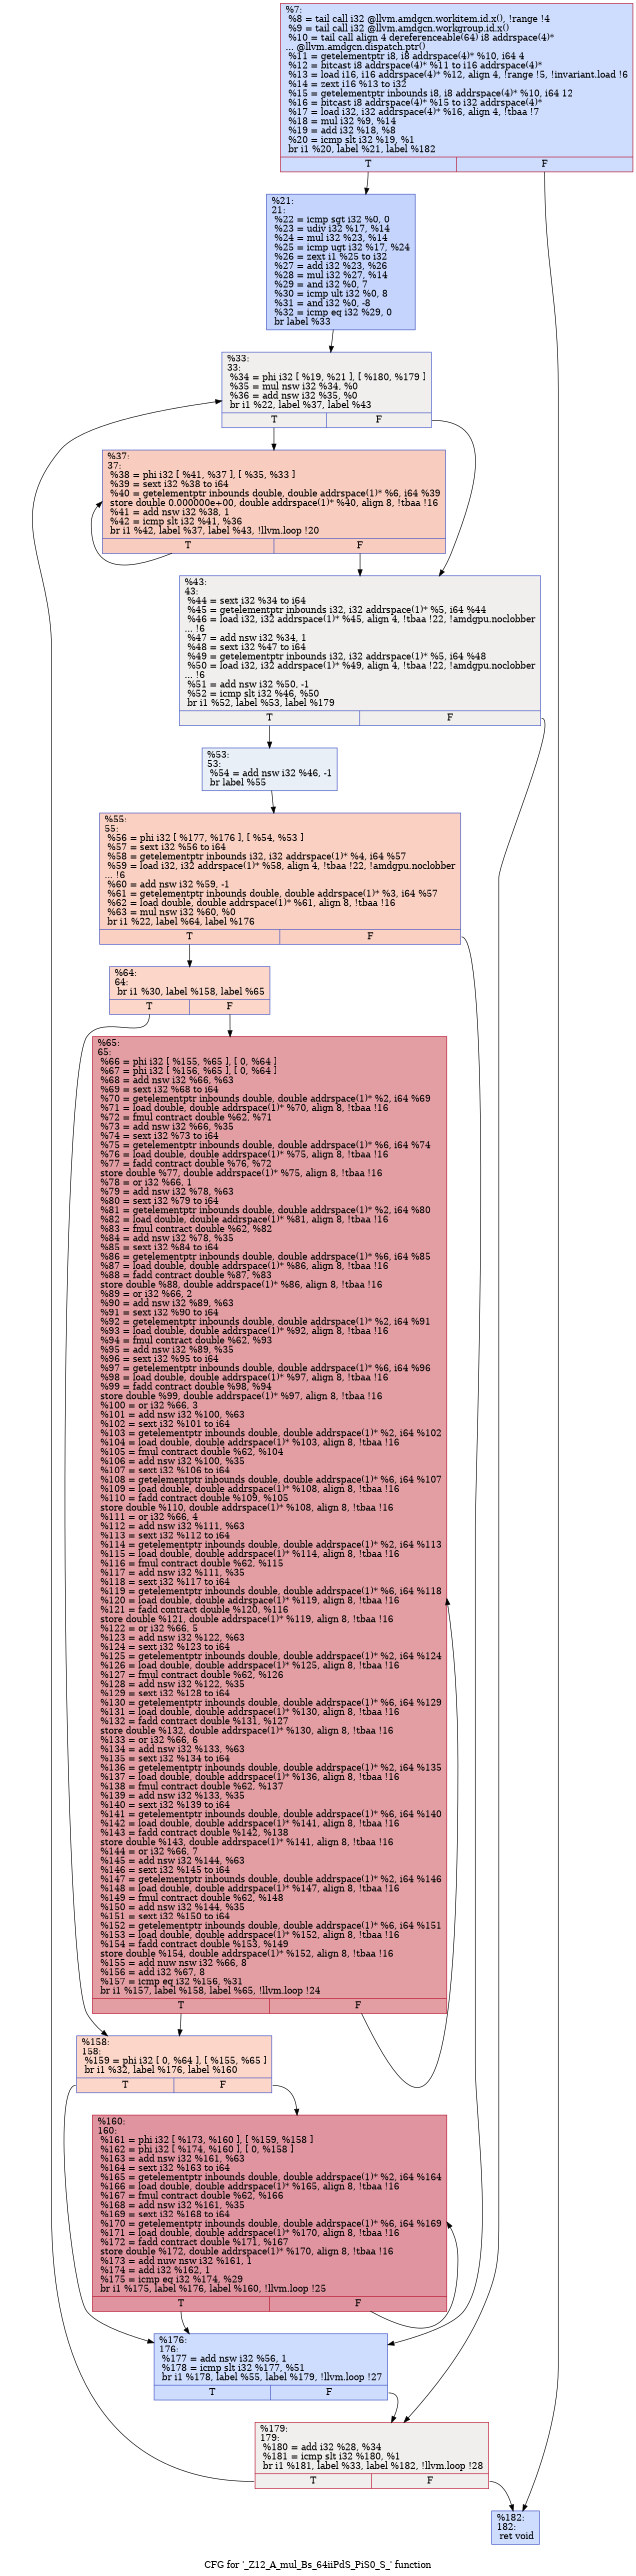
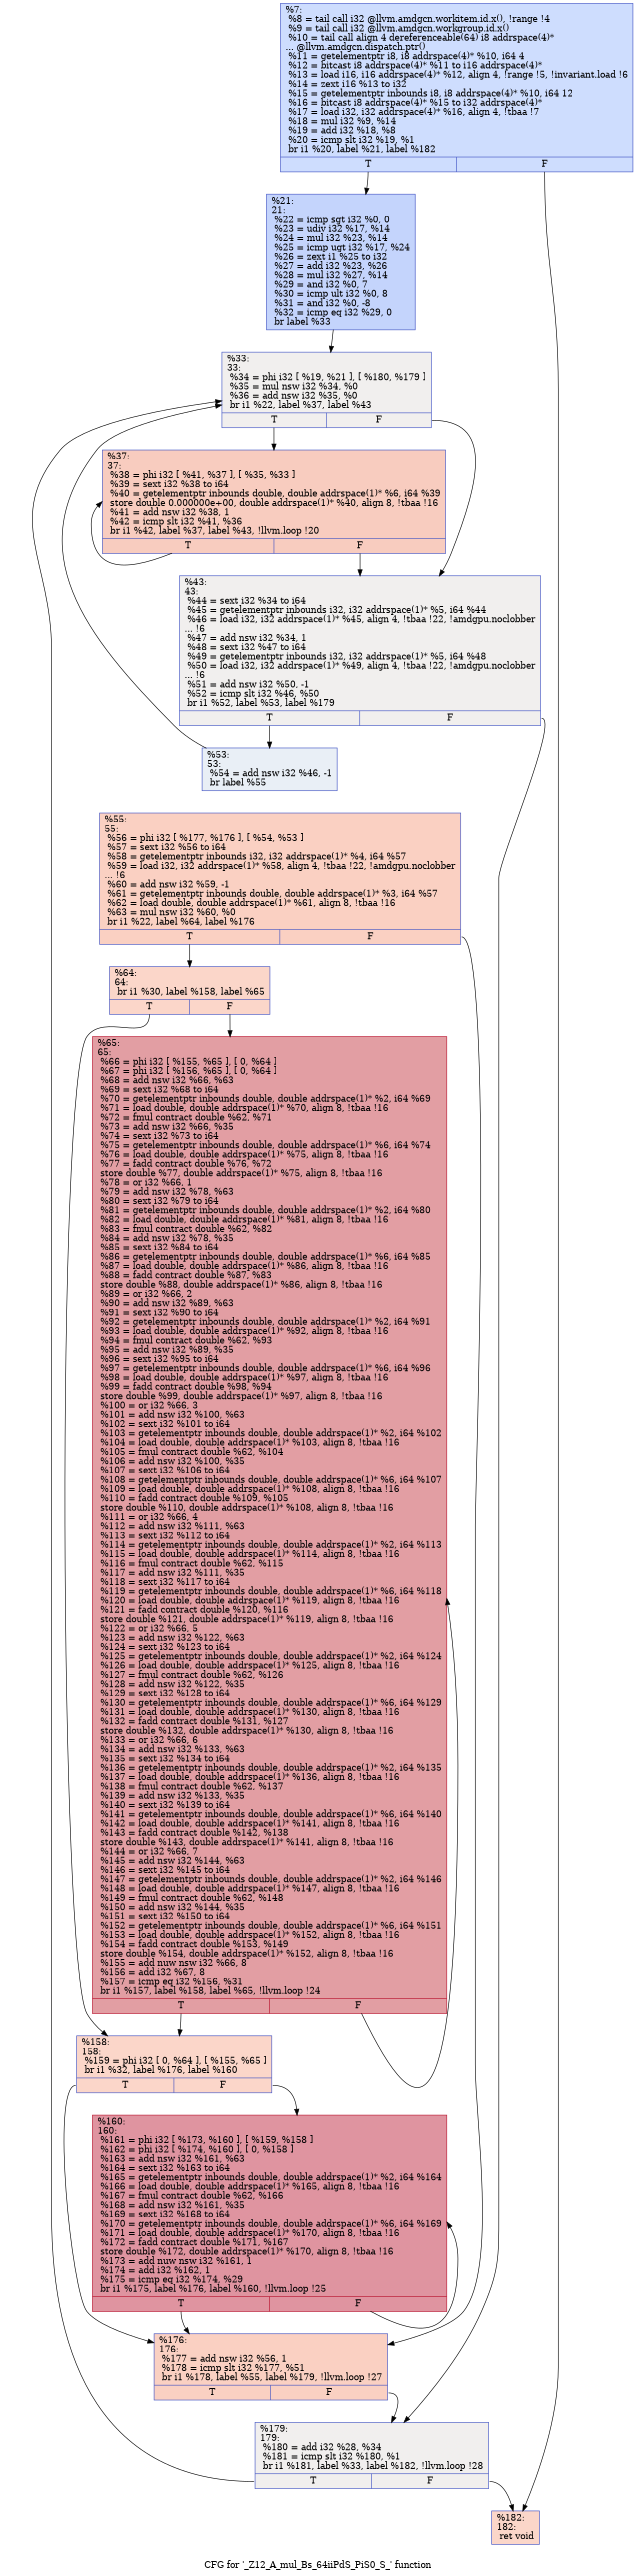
node "%7:": color #b70d28ff -> #3d50c3ff
edge "%53:" -> "%55:": now "%53:" -> "%33:"
node "%176:": fillcolor #8fb1fe70 -> #f3947570
node "%179:": color #b70d28ff -> #3d50c3ff
node "%182:": fillcolor #8fb1fe70 -> #f6a38570
